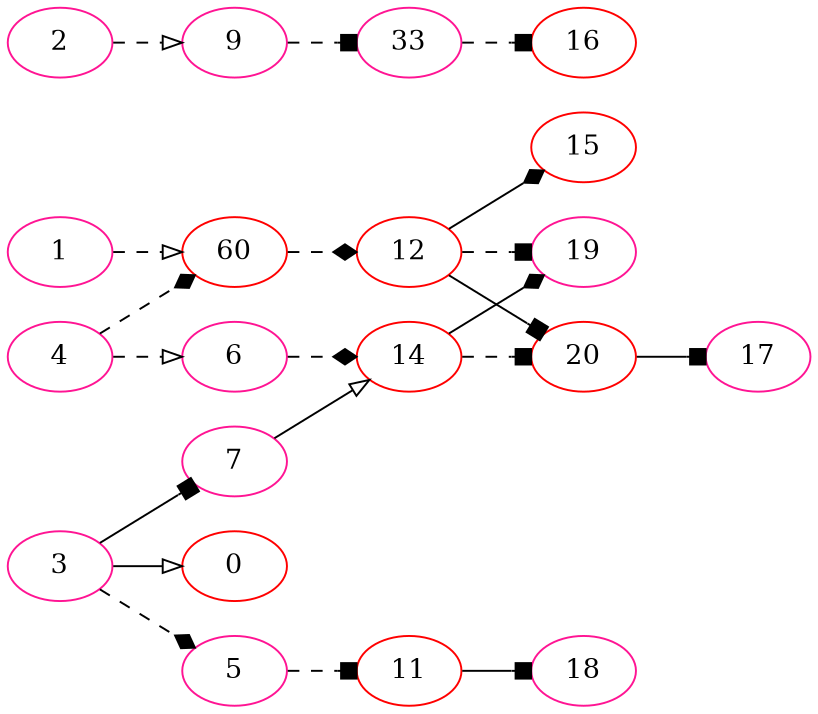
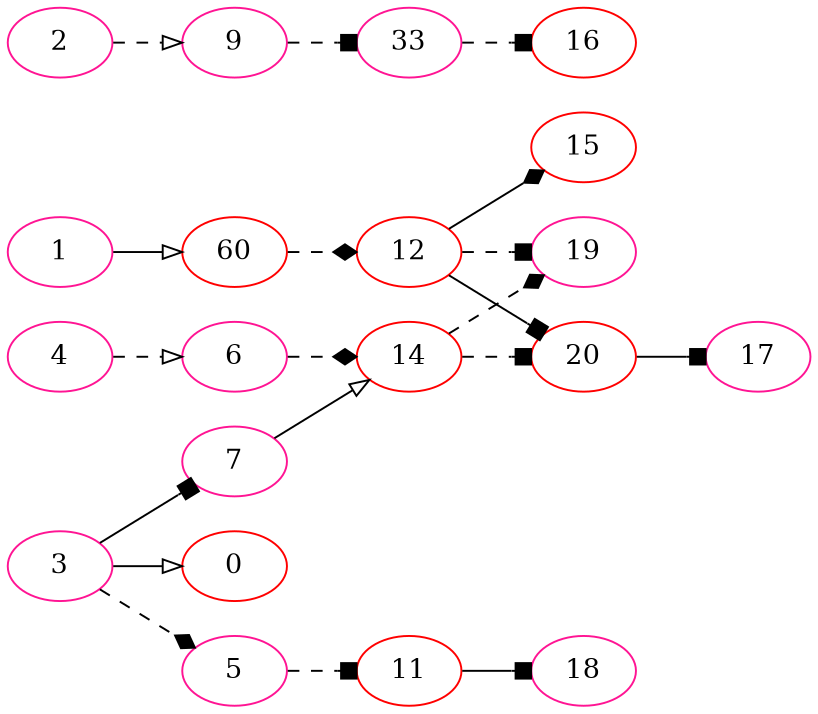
edge "1" -> "60": style dashed -> solid
edge "4" -> "60": removed
edge "14" -> "19": style solid -> dashed
